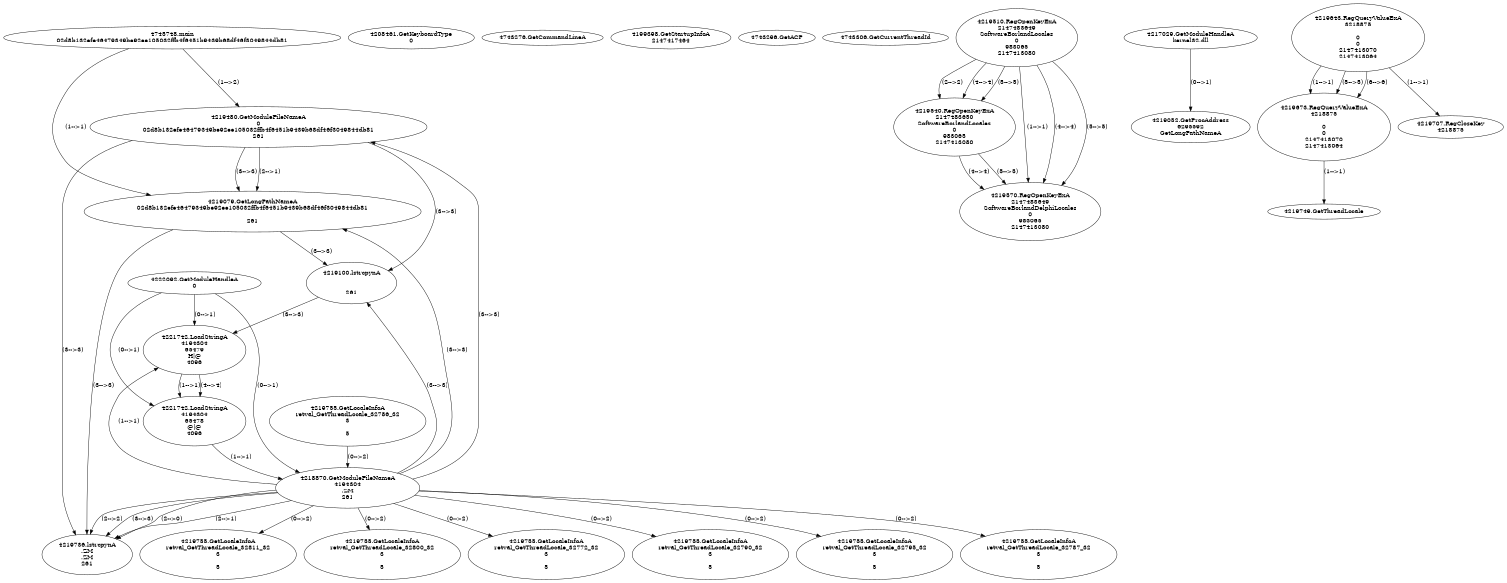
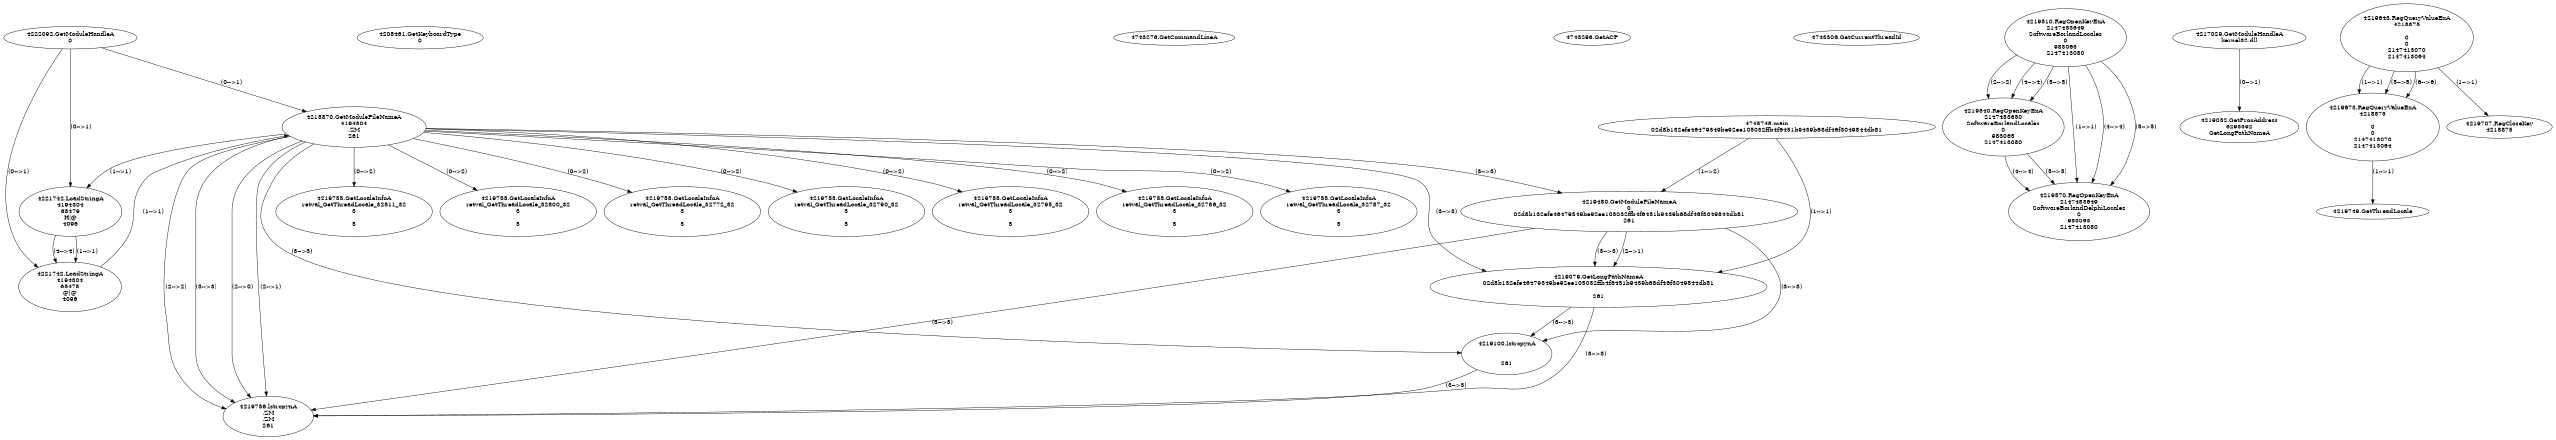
node "4199398.GetStartupInfoA 2147417464": removed
node "4219643.RegQueryValueExA 3218875 0 0 2147413070 2147413064": label "4219643.RegQueryValueExA 3218875 0 0 2147413070 2147413064" -> "4219643.RegQueryValueExA 4218875 0 0 2147413070 2147413064"
edge "4219100.lstrcpynA 261" -> "4221742.LoadStringA 4194304 65479 H|@ 4096": now "4219100.lstrcpynA 261" -> "4219736.lstrcpynA .ZM .ZM 261"
edge "4219755.GetLocaleInfoA retval_GetThreadLocale_32786_32 3 5" -> "4218870.GetModuleFileNameA 4194304 .ZM 261": reversed
